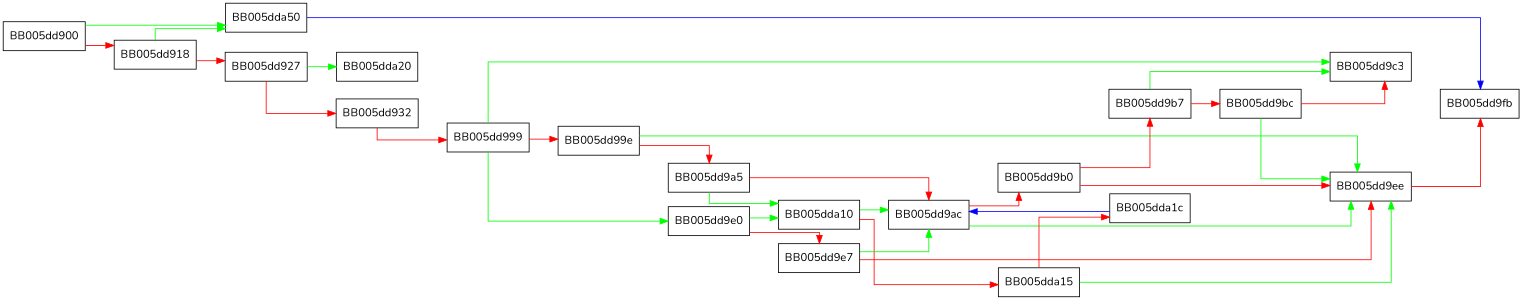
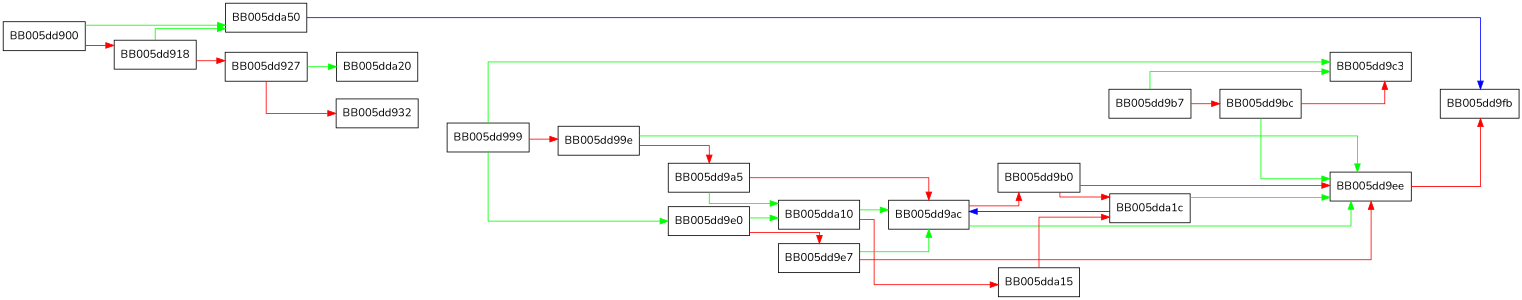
edge "BB005dd932" -> "BB005dd999": removed
edge "BB005dd9b0" -> "BB005dd9b7": now "BB005dd9b0" -> "BB005dda1c"
edge "BB005dda15" -> "BB005dd9ee": now "BB005dda1c" -> "BB005dd9ee"
